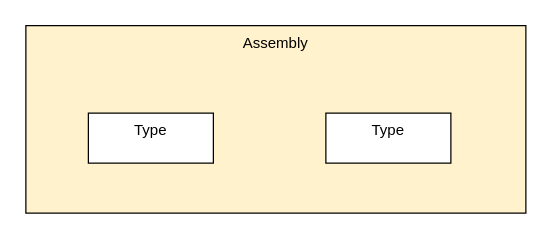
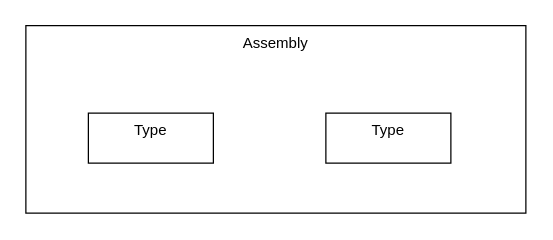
node "Assembly": fillcolor #fff2cc -> #ffffff
